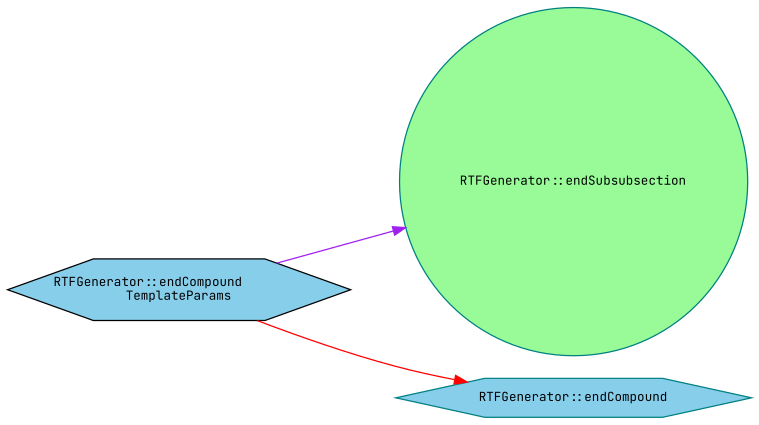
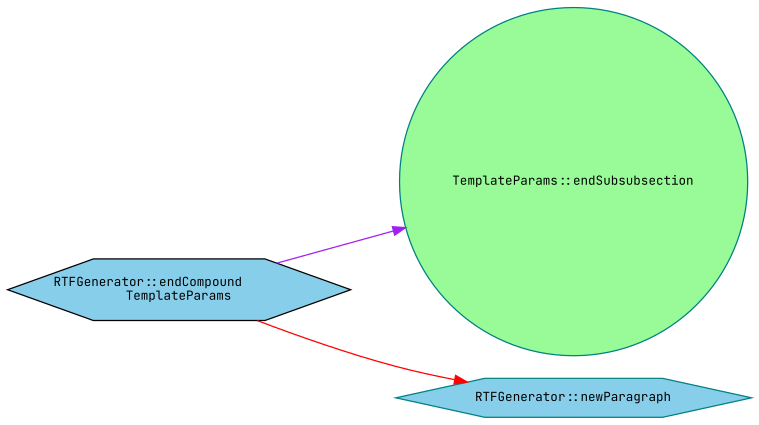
node "RTFGenerator::endSubsubsection": label "RTFGenerator::endSubsubsection" -> "TemplateParams::endSubsubsection"
node "RTFGenerator::endCompound": label "RTFGenerator::endCompound" -> "RTFGenerator::newParagraph"
